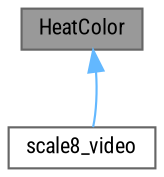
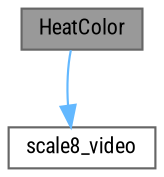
edge "scale8_video" -> "HeatColor": reversed
